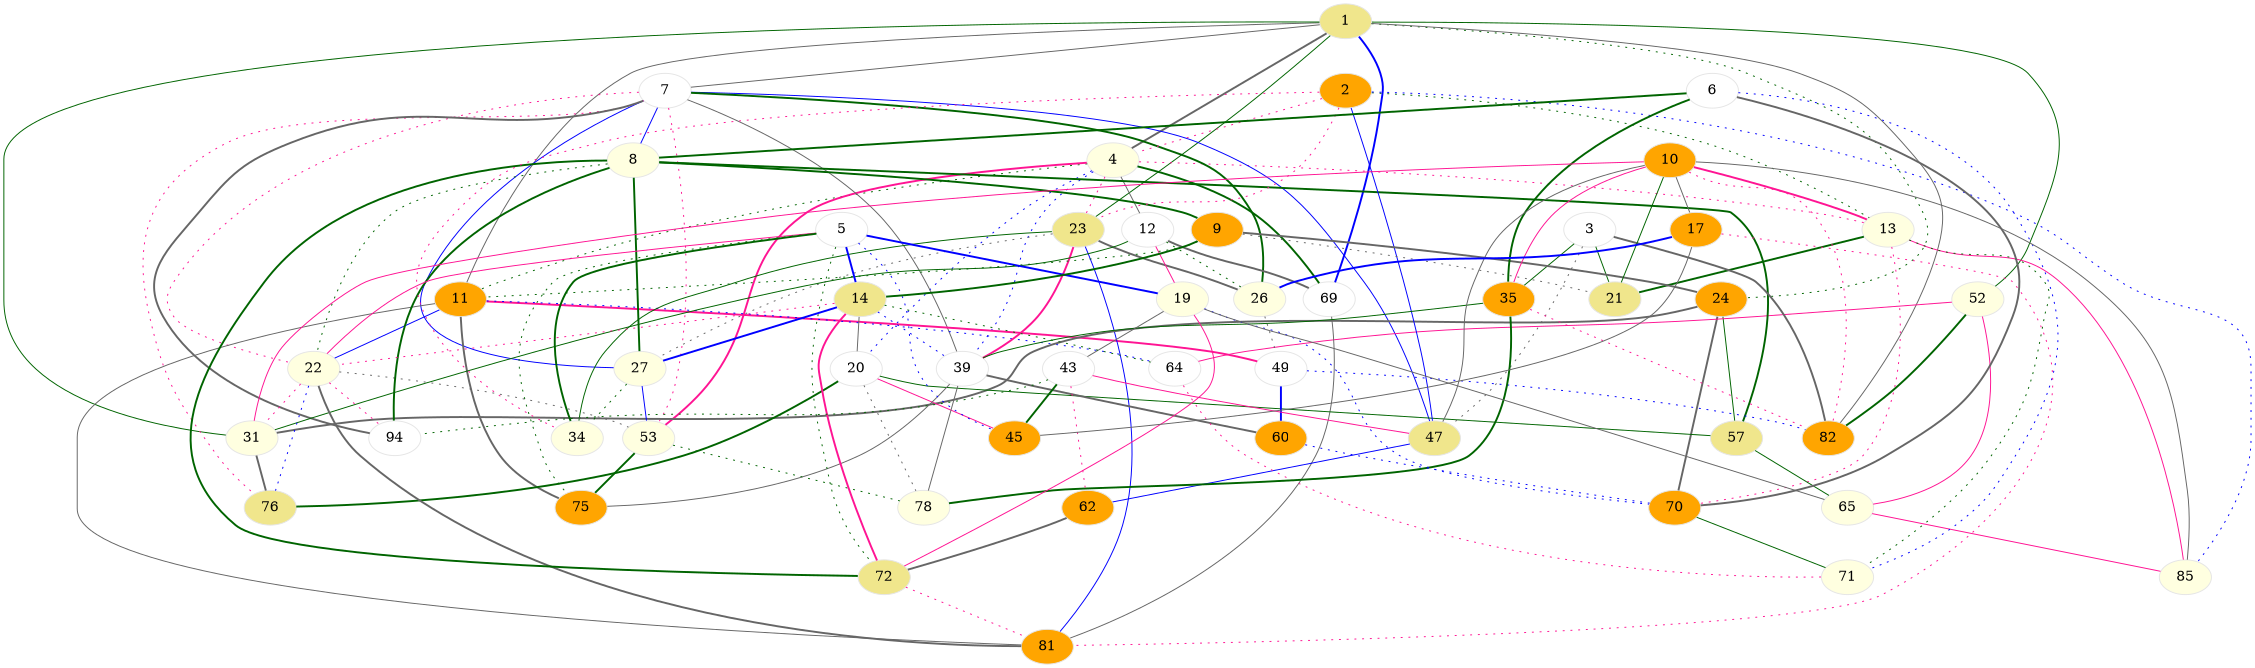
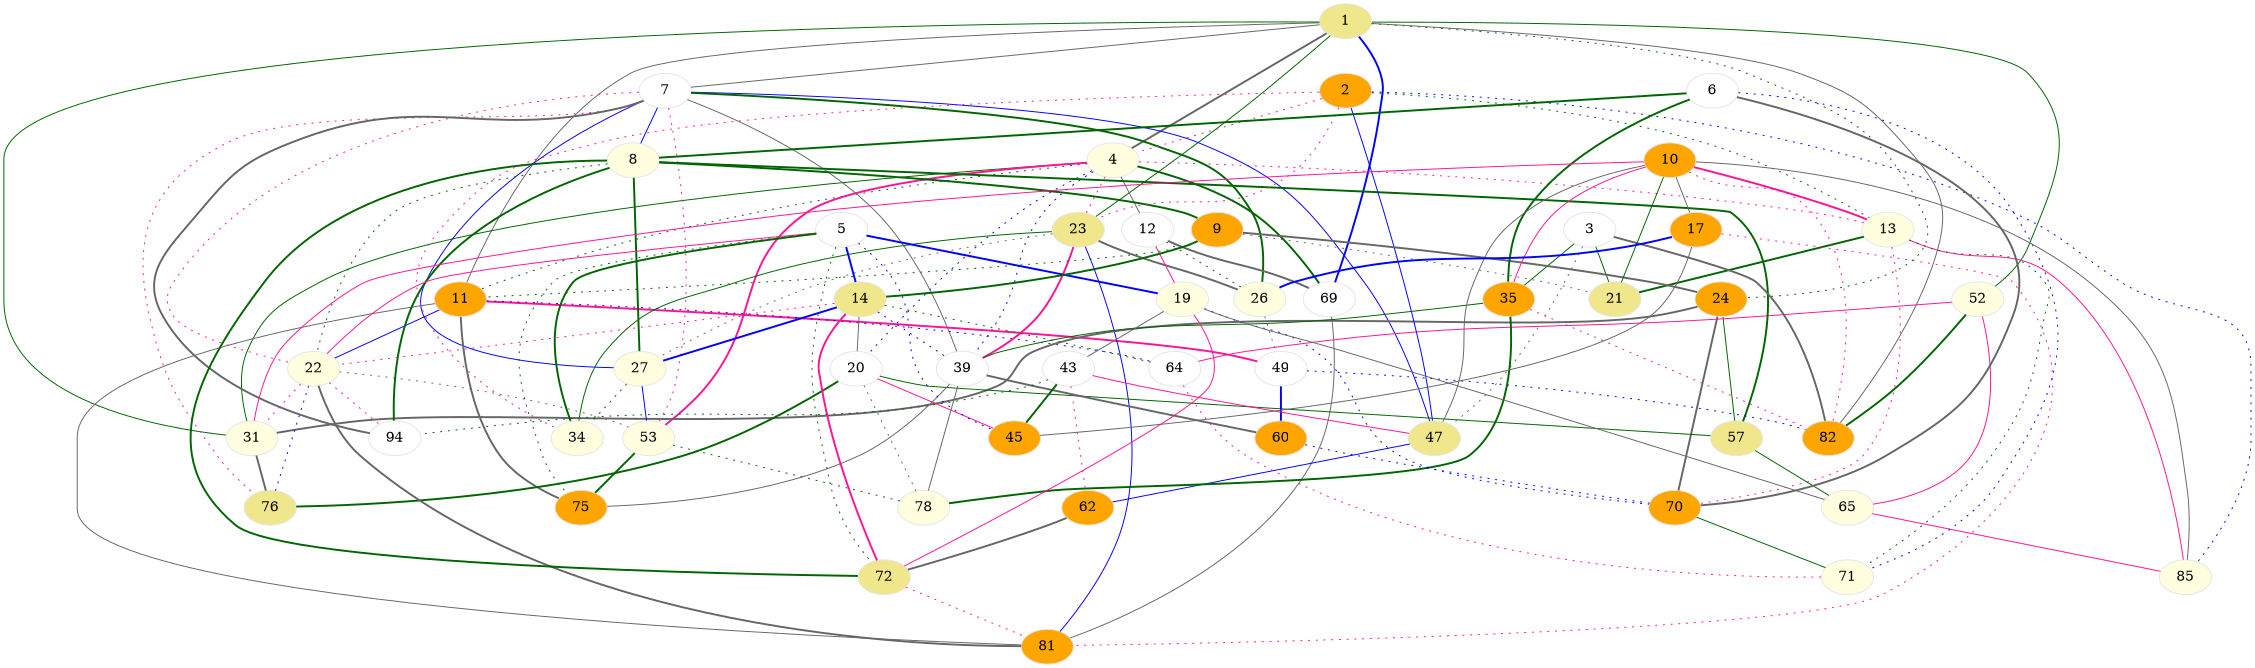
edge "12" -- "31": now "4" -- "31"
